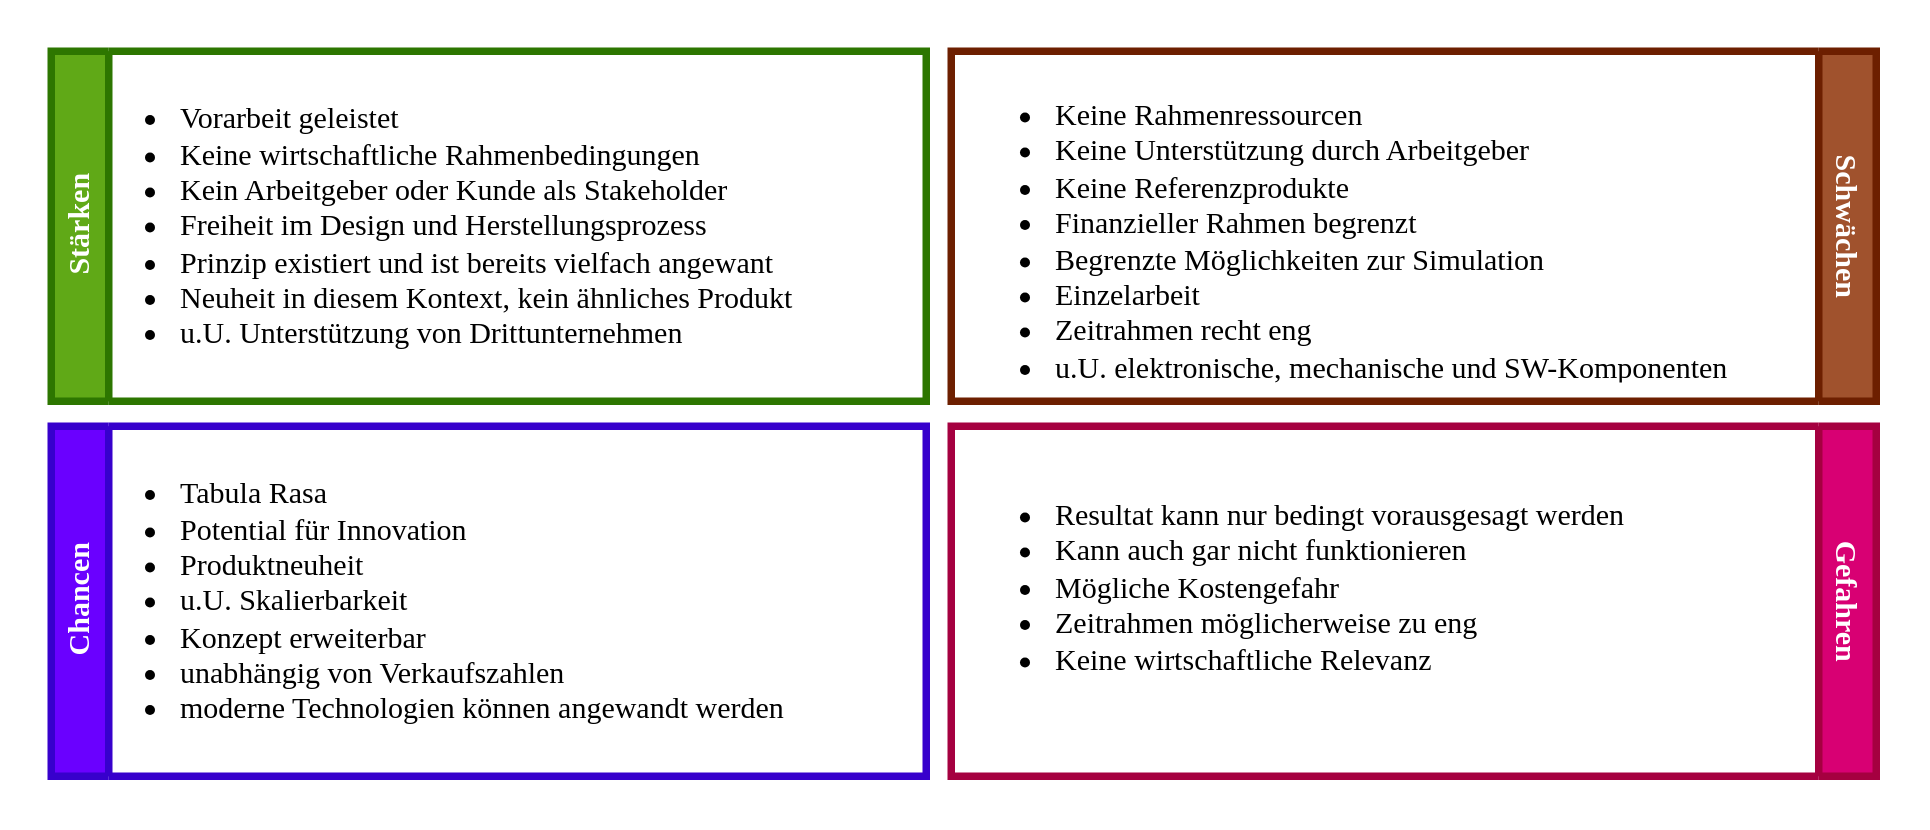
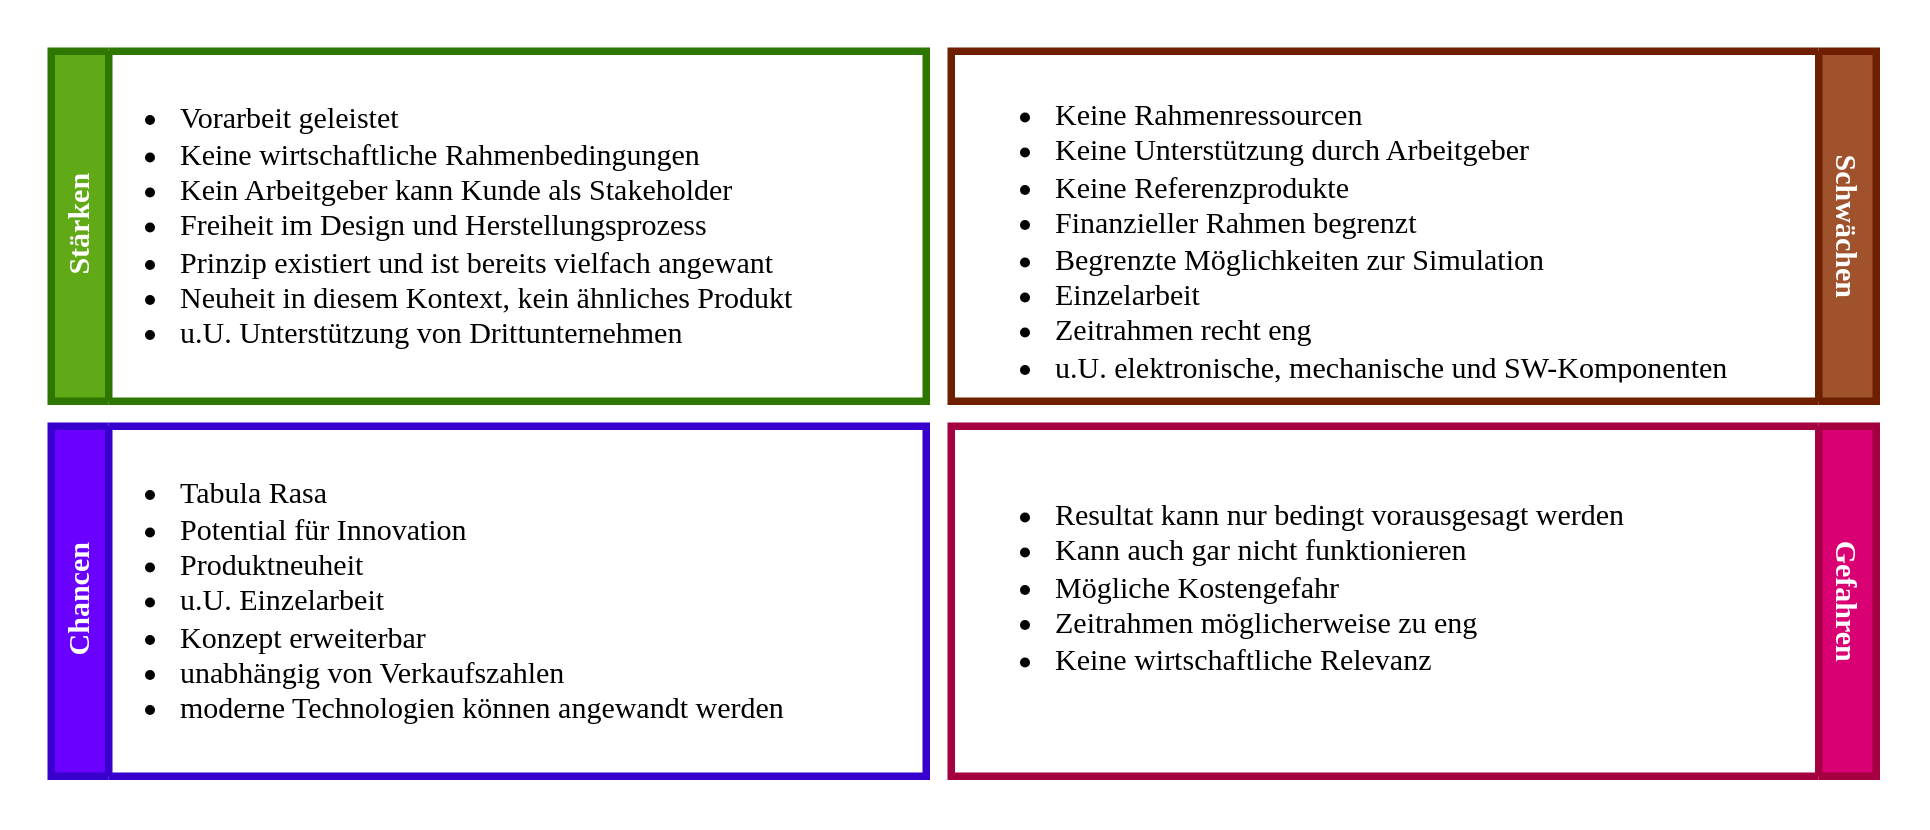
node "Vorarbeit geleistet Keine wirtschaftliche Rahmenbedingungen Kein Arbeitgeber oder Kunde als Stakeholder Freiheit im Design und Herstellungsprozess Prinzip existiert und ist bereits vielfach angewant Neuheit in diesem Kontext, kein ähnliches Produkt u.U. Unterstützung von Drittunternehmen": label "Vorarbeit geleistet Keine wirtschaftliche Rahmenbedingungen Kein Arbeitgeber oder Kunde als Stakeholder Freiheit im Design und Herstellungsprozess Prinzip existiert und ist bereits vielfach angewant Neuheit in diesem Kontext, kein ähnliches Produkt u.U. Unterstützung von Drittunternehmen" -> "Vorarbeit geleistet Keine wirtschaftliche Rahmenbedingungen Kein Arbeitgeber kann Kunde als Stakeholder Freiheit im Design und Herstellungsprozess Prinzip existiert und ist bereits vielfach angewant Neuheit in diesem Kontext, kein ähnliches Produkt u.U. Unterstützung von Drittunternehmen"
node "Tabula Rasa Potential für Innovation Produktneuheit u.U. Skalierbarkeit Konzept erweiterbar unabhängig von Verkaufszahlen moderne Technologien können angewandt werden": label "Tabula Rasa Potential für Innovation Produktneuheit u.U. Skalierbarkeit Konzept erweiterbar unabhängig von Verkaufszahlen moderne Technologien können angewandt werden" -> "Tabula Rasa Potential für Innovation Produktneuheit u.U. Einzelarbeit Konzept erweiterbar unabhängig von Verkaufszahlen moderne Technologien können angewandt werden"
